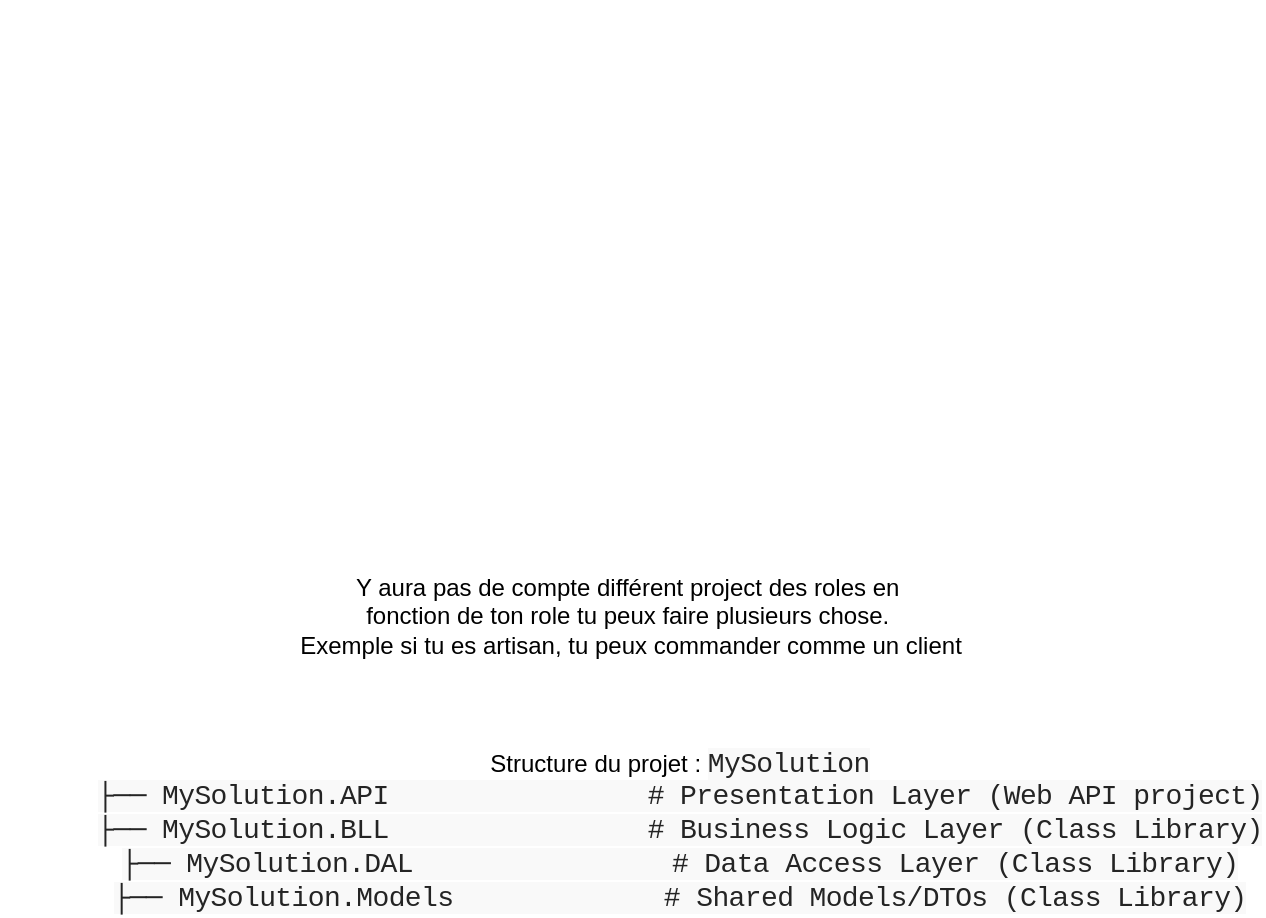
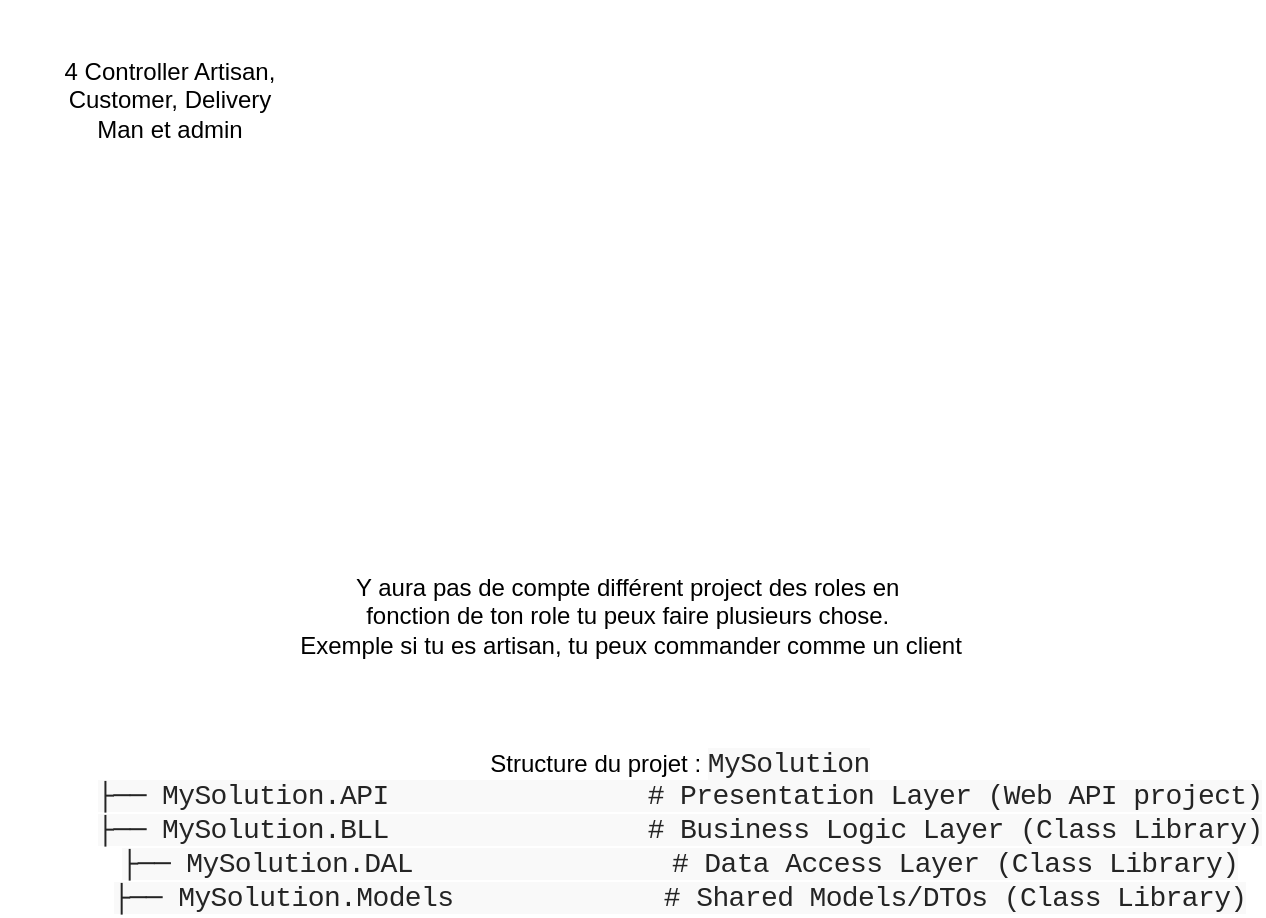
node "4 Controller Artisan, Customer, Delivery Man et admin": added
